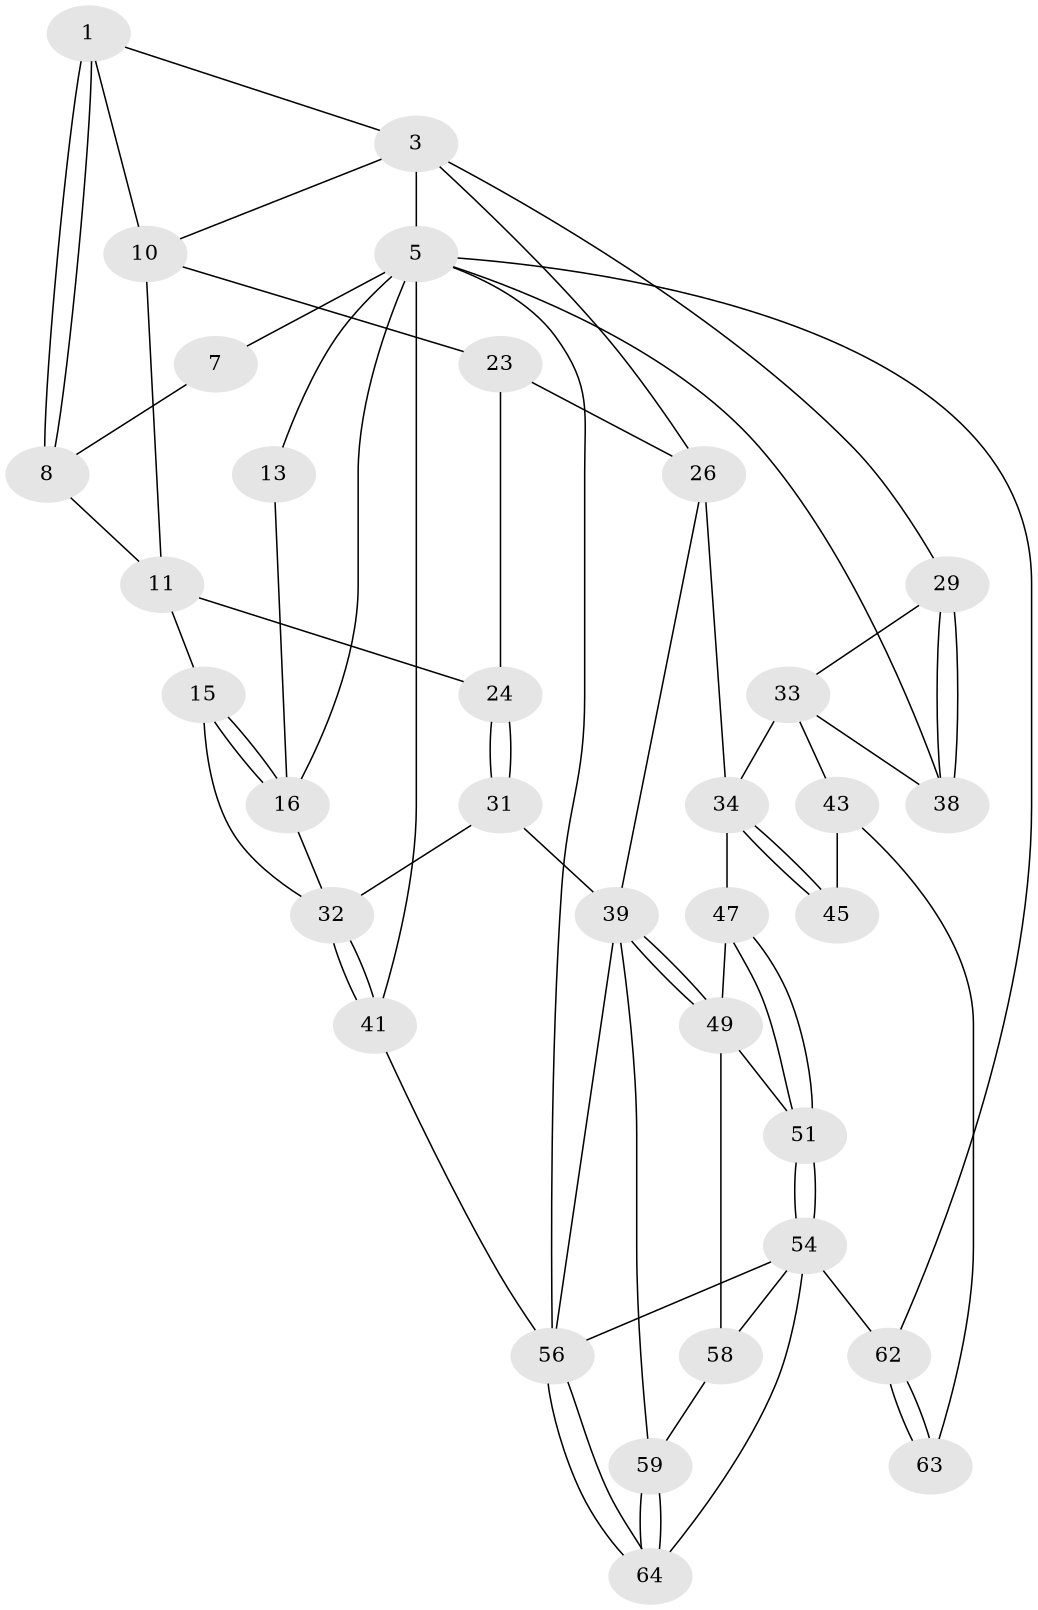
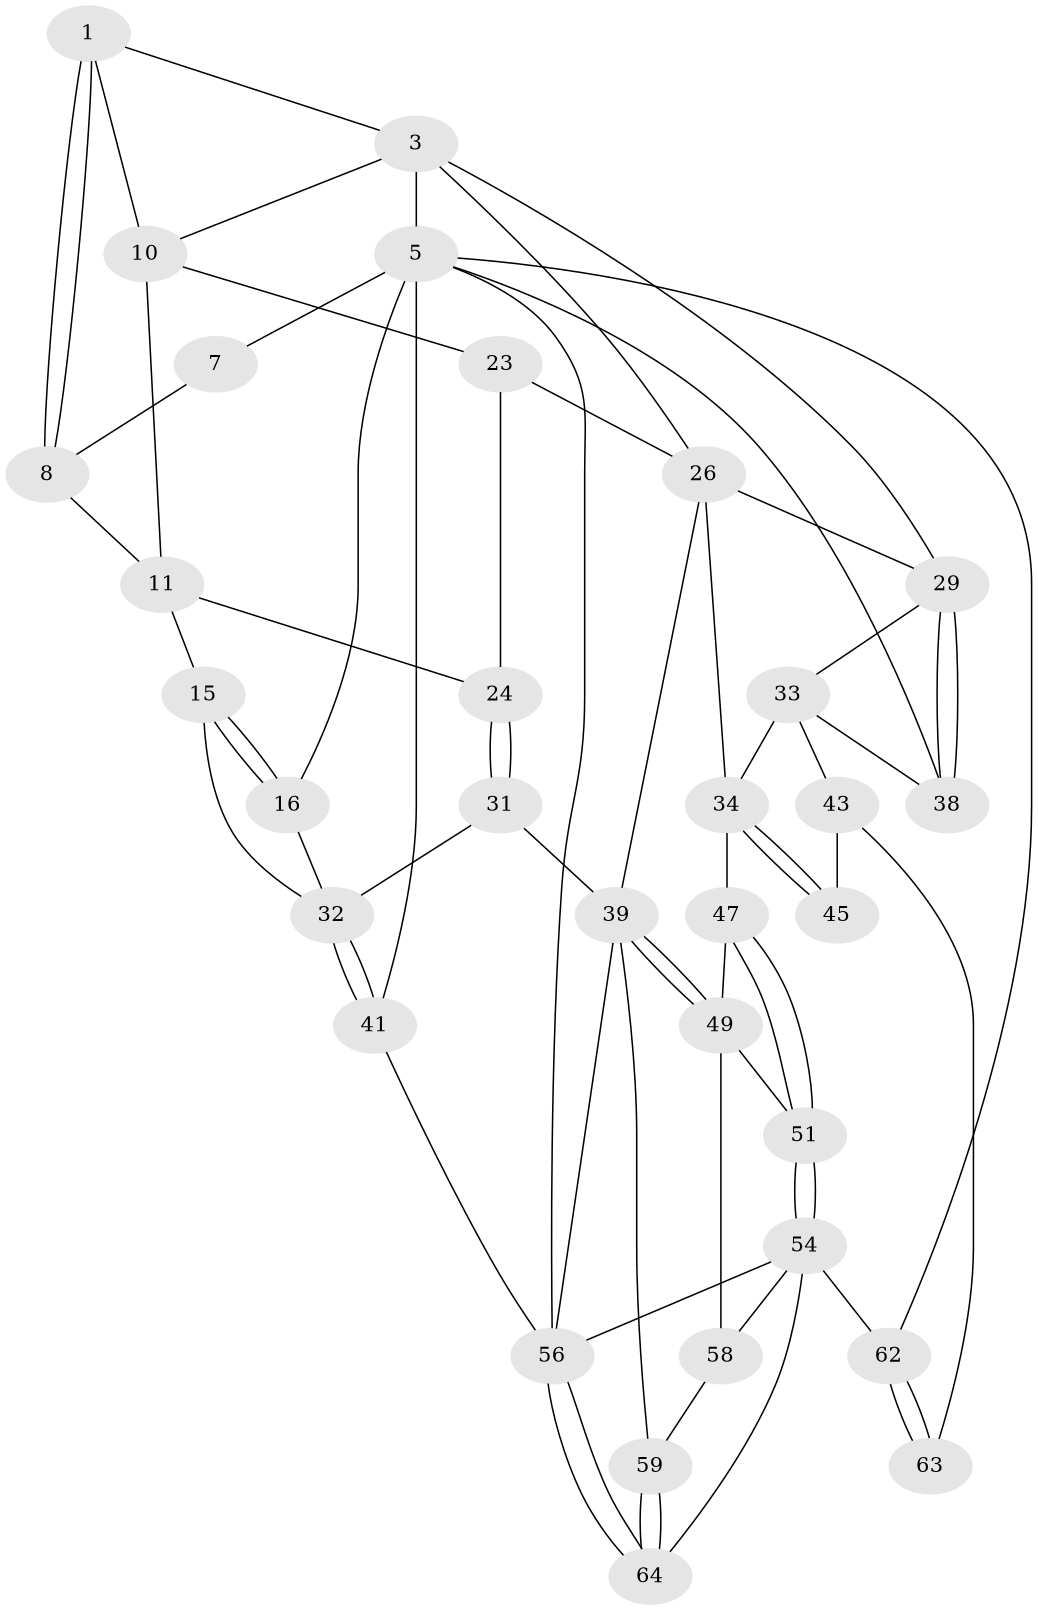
node "13": removed
edge "26" -- "29": added
